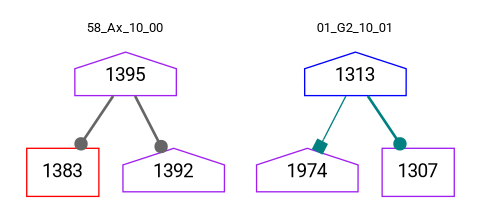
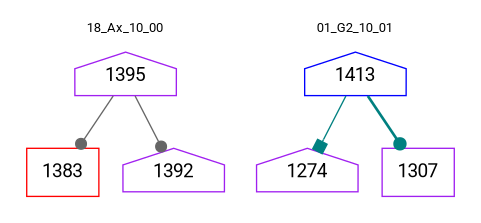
cluster "58_Ax_10_00": label "58_Ax_10_00" -> "18_Ax_10_00"
node "1313": label "1313" -> "1413"
edge "1395" -> "1383": style bold -> solid
edge "1395" -> "1392": style bold -> solid
node "1974": label "1974" -> "1274"
